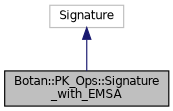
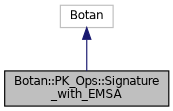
node "Signature": label "Signature" -> "Botan"
